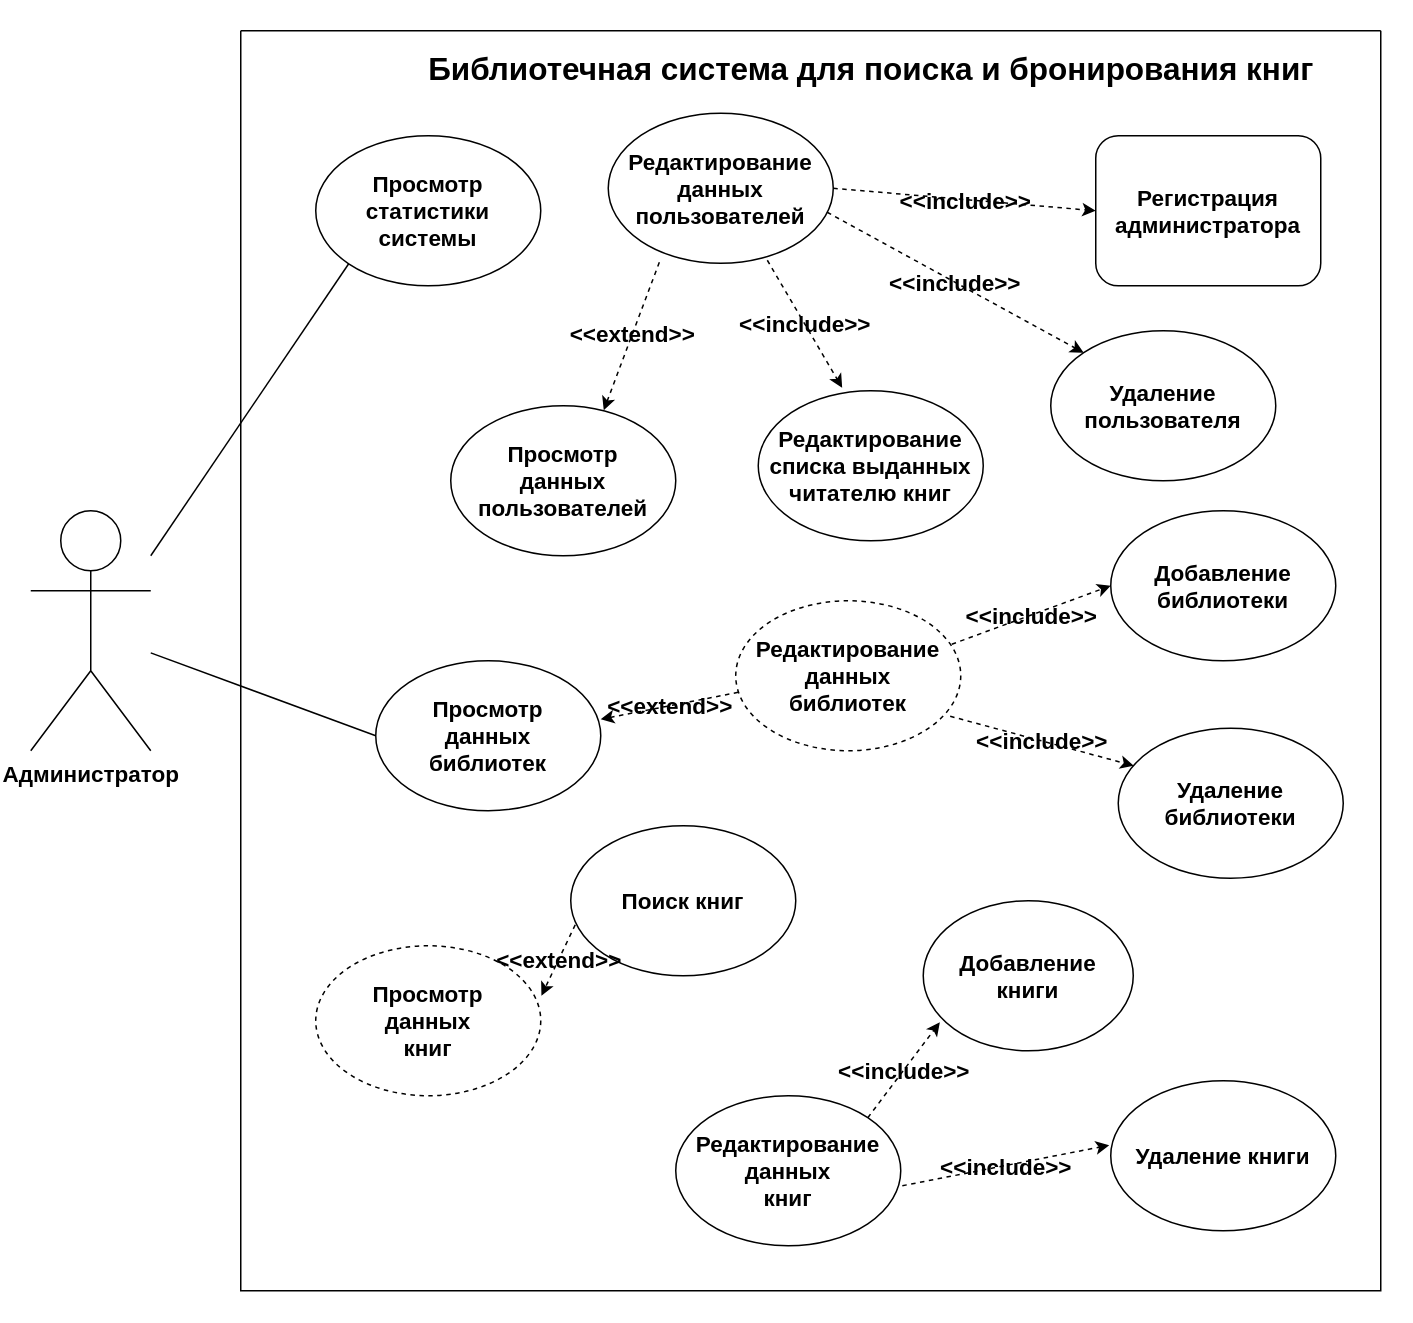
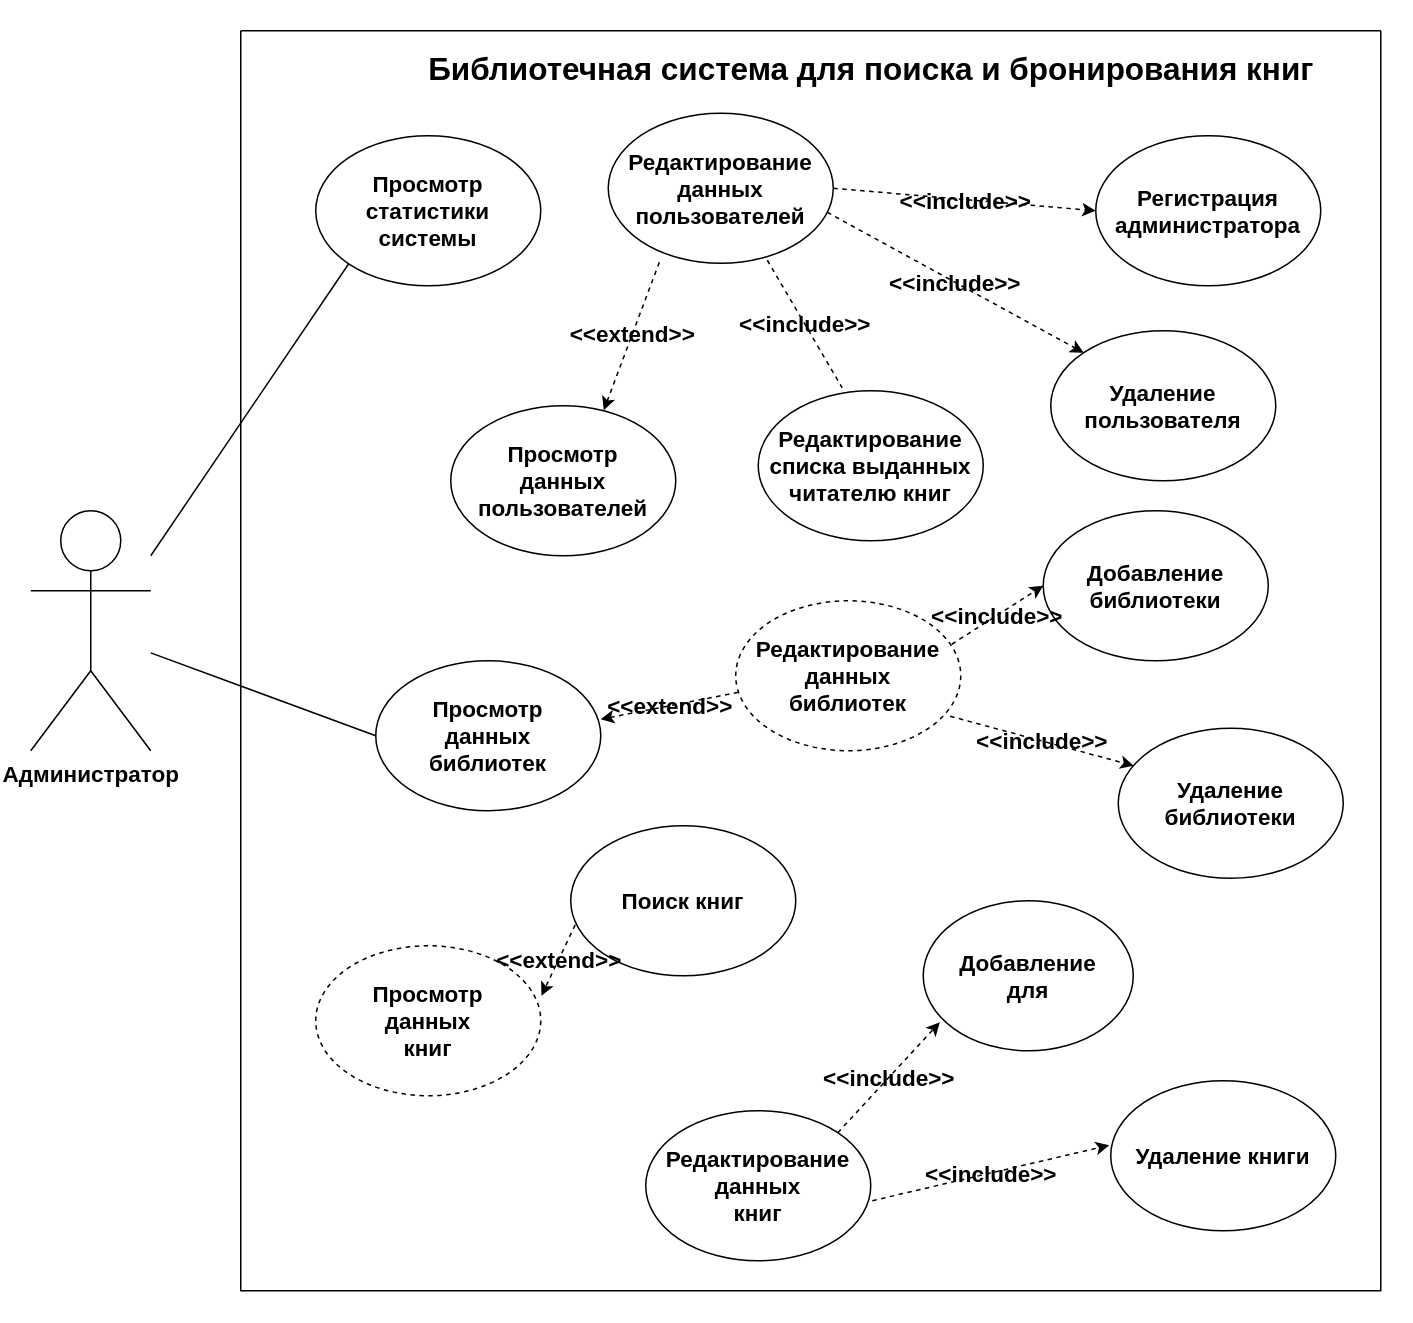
node "Регистрация администратора": shape rounded rectangle -> ellipse
edge "Редактирование данных пользователей" -> "Редактирование списка выданных читателю книг": arrowhead classic -> none
node "Добавление библиотеки": moved (1223, 586) -> (1156, 586)
node "Добавление книги": label "Добавление книги" -> "Добавление для"
node "Редактирование данных книг": moved (788, 1171) -> (758, 1186)
